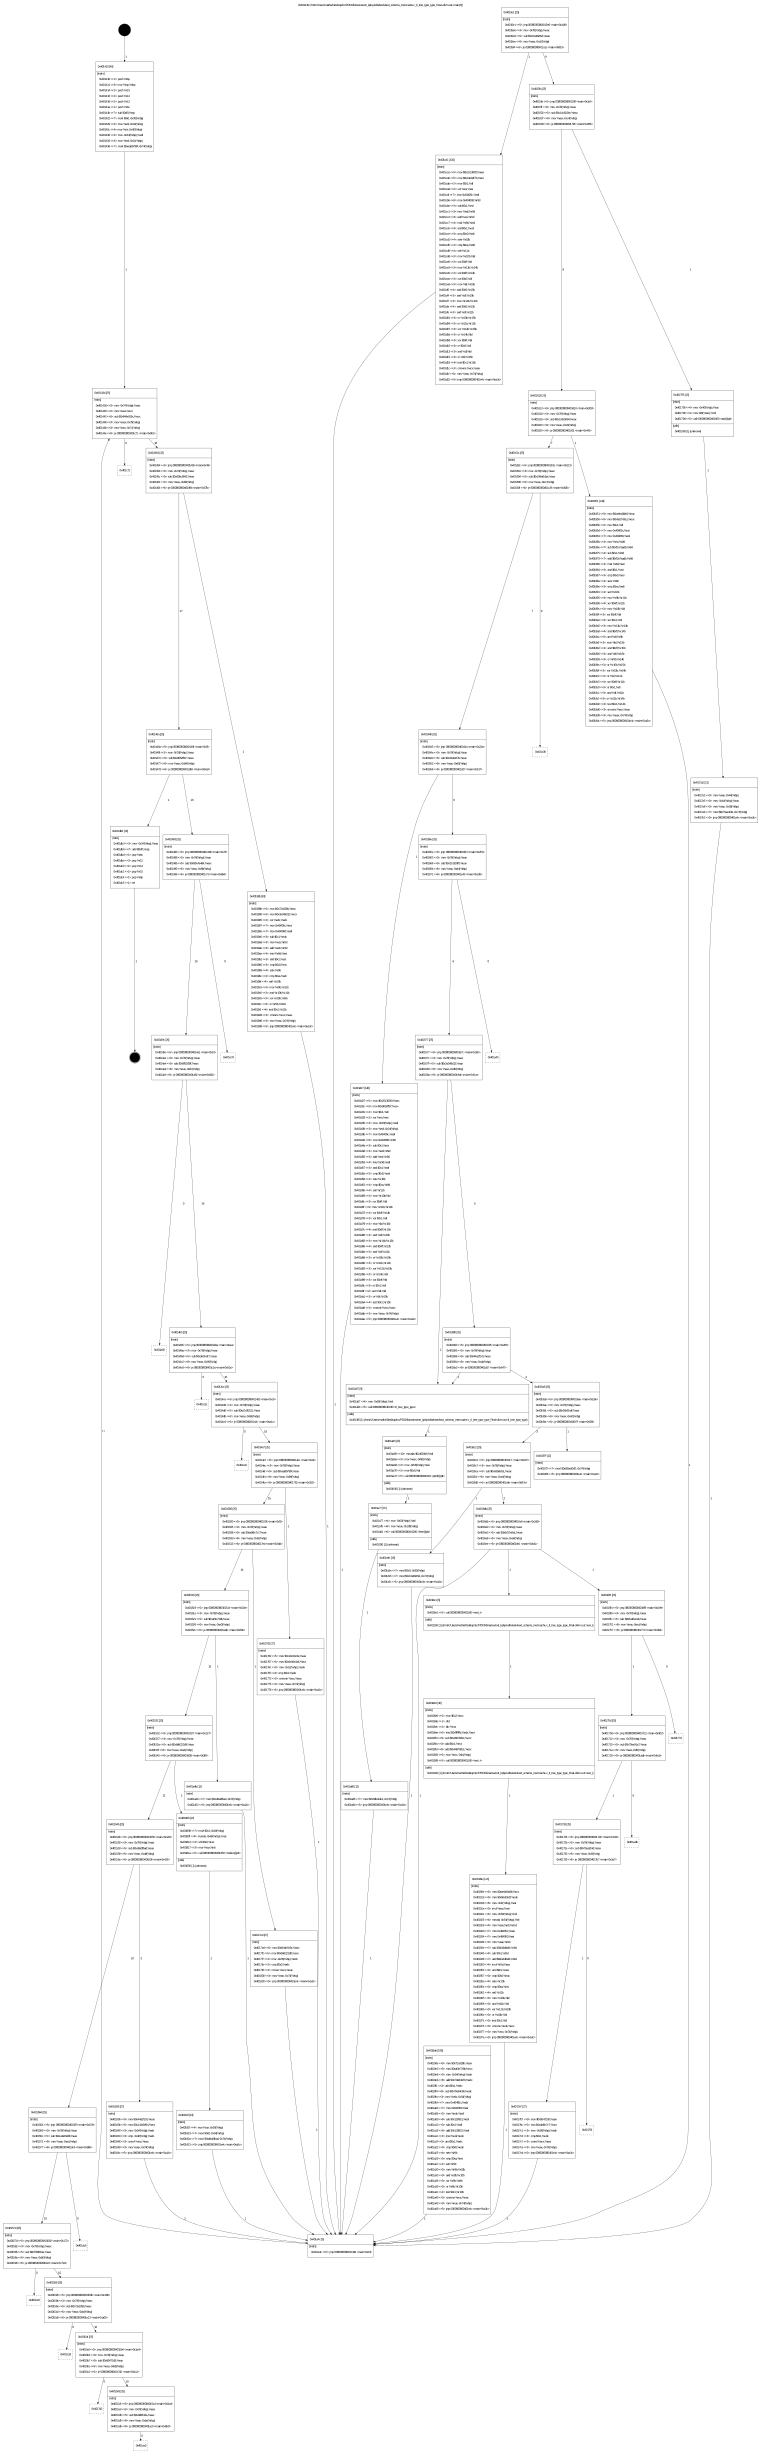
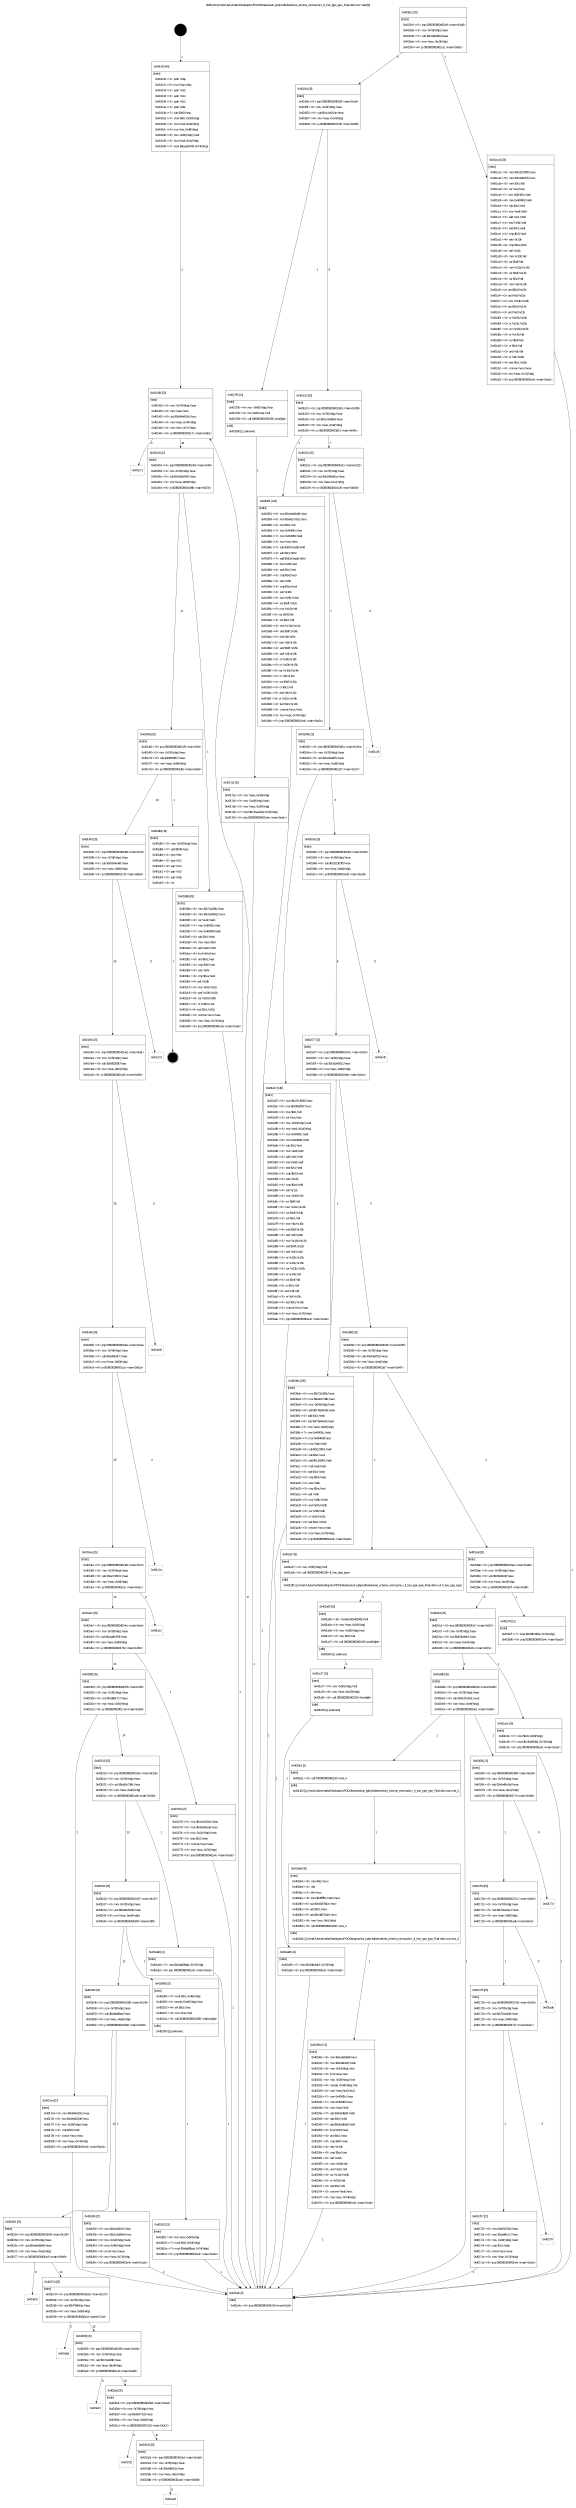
edge "0x401677 [25]" -> "0x401a57 [9]": now "0x401677 [25]" -> "0x4019de [109]"
